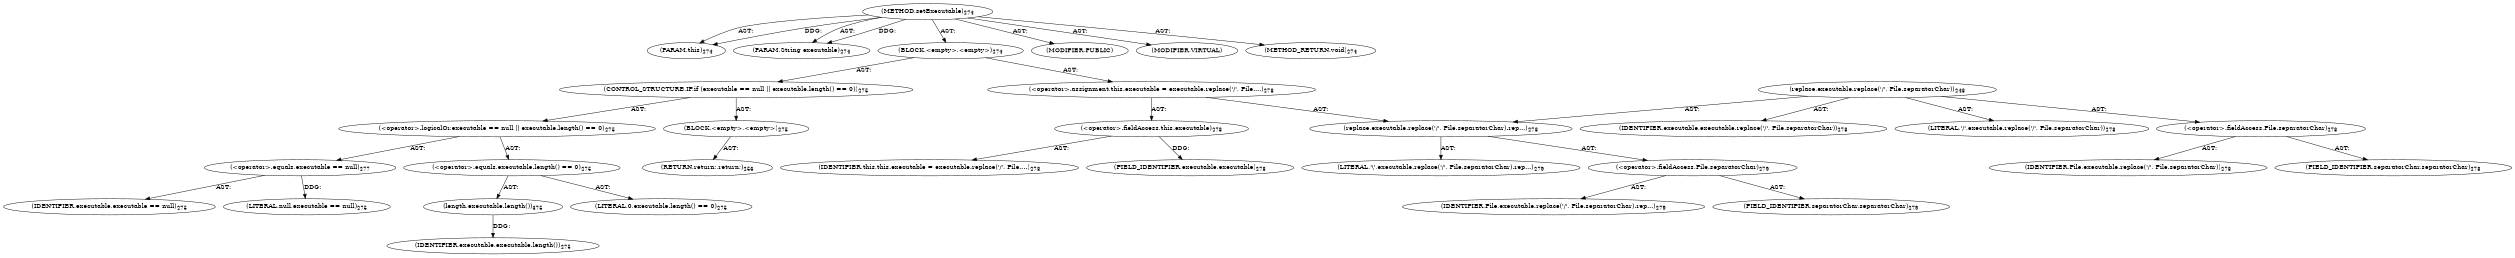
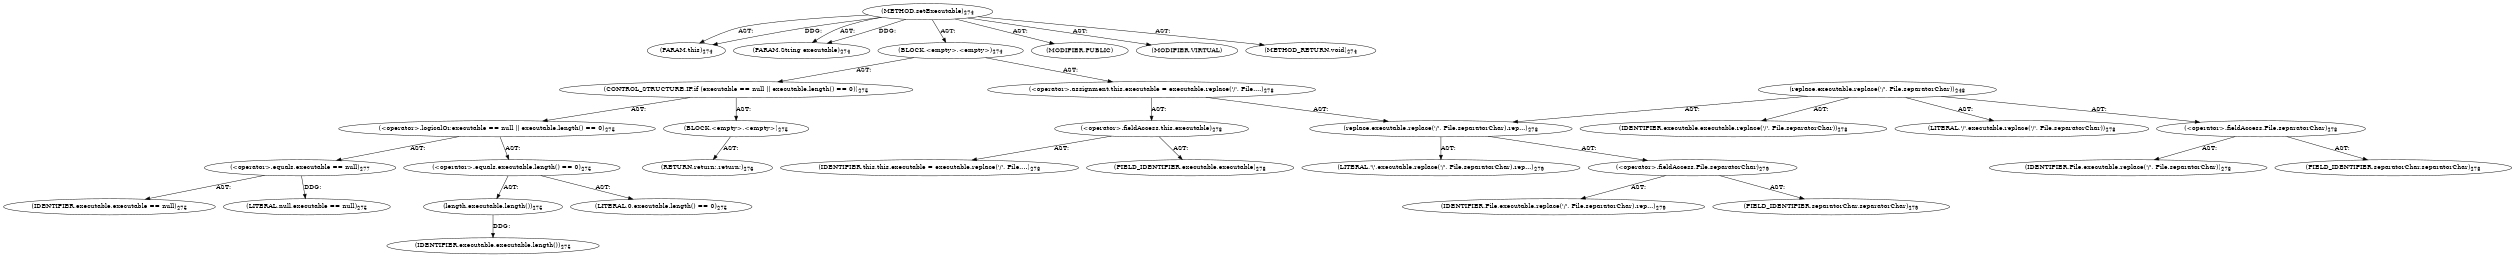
edge "(<operator>.fieldAccess,this.executable)" -> "(FIELD_IDENTIFIER,executable,executable)": label "DDG: " -> "AST: "
node "(RETURN,return;,return;)": text "256" -> "276"
node "(length,executable.length())": text "375" -> "275"
